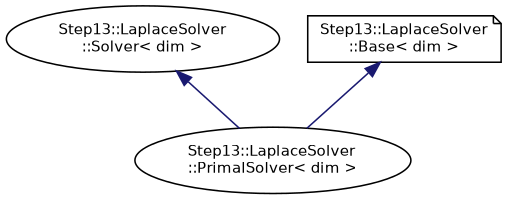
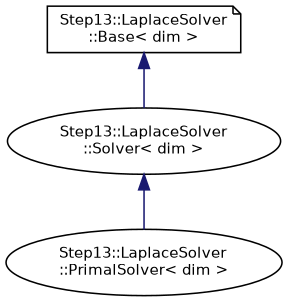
edge "Step13::LaplaceSolver ::PrimalSolver< dim >" -> "Step13::LaplaceSolver ::Base< dim >": now "Step13::LaplaceSolver ::Solver< dim >" -> "Step13::LaplaceSolver ::Base< dim >"
